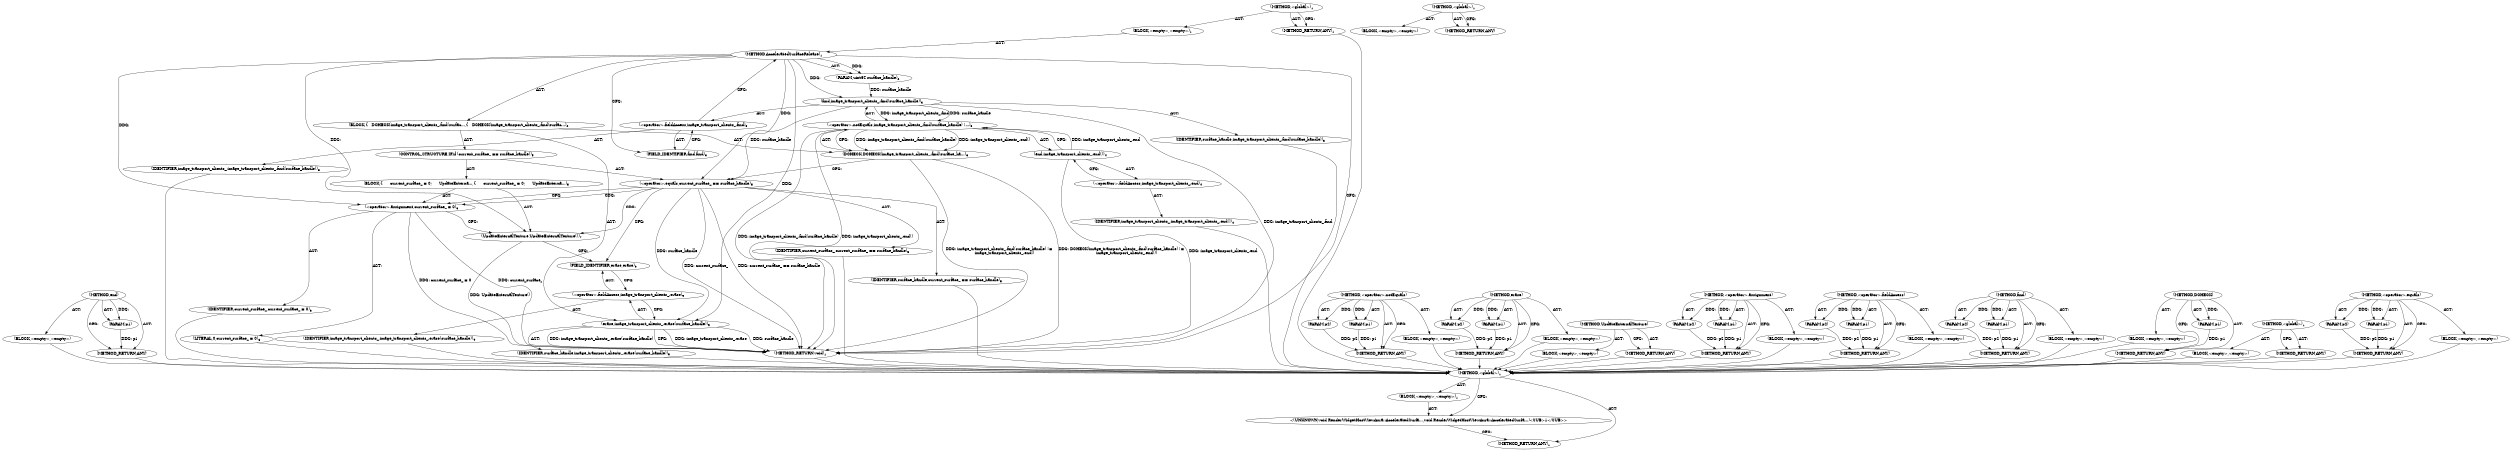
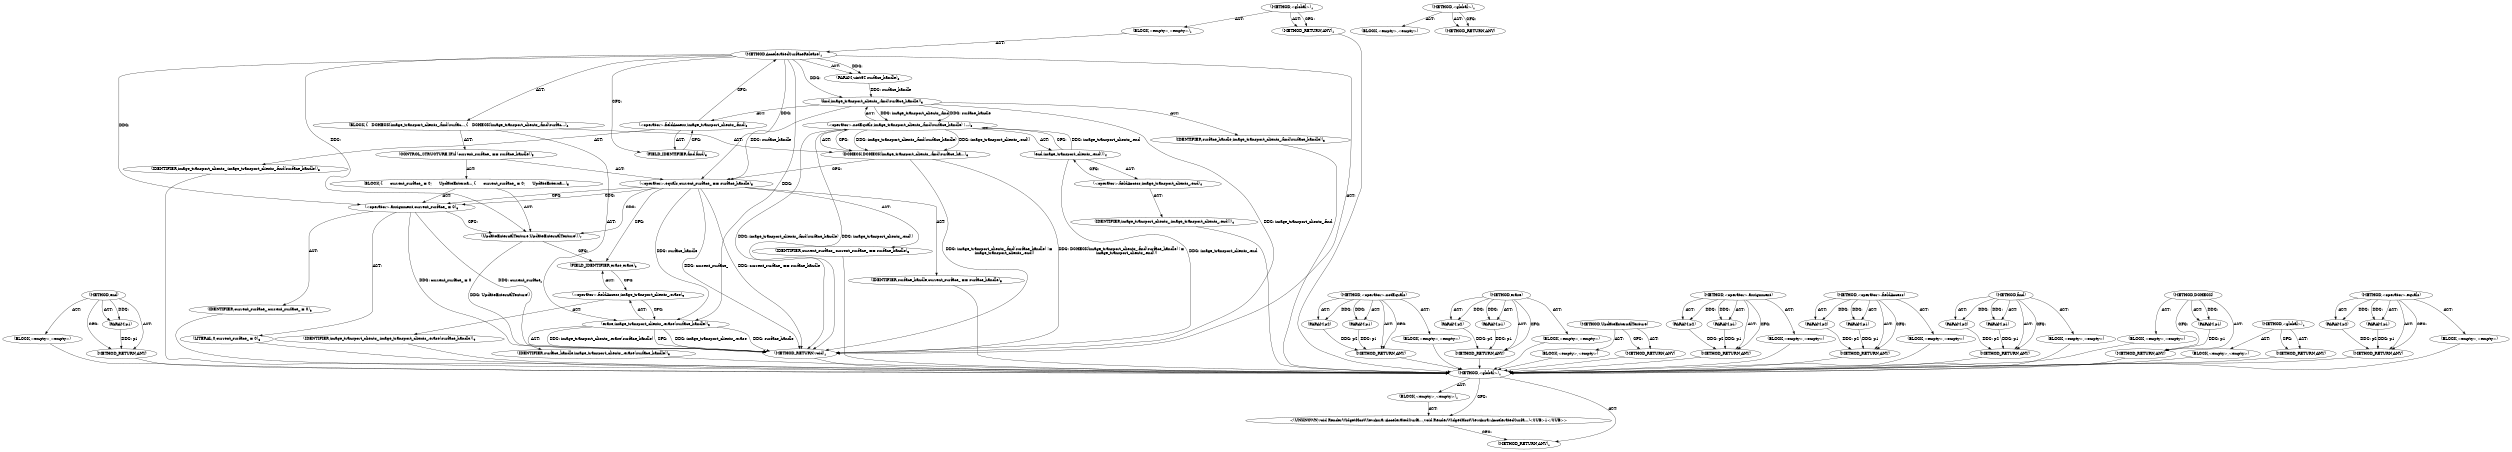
edge "(METHOD,AcceleratedSurfaceRelease)" -> "(METHOD_RETURN,void)": label "CFG: " -> "AST: "
